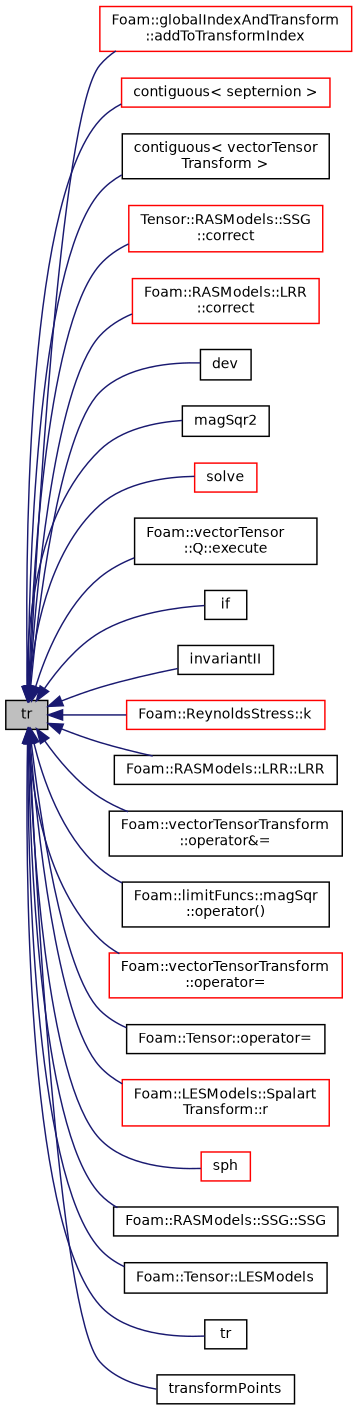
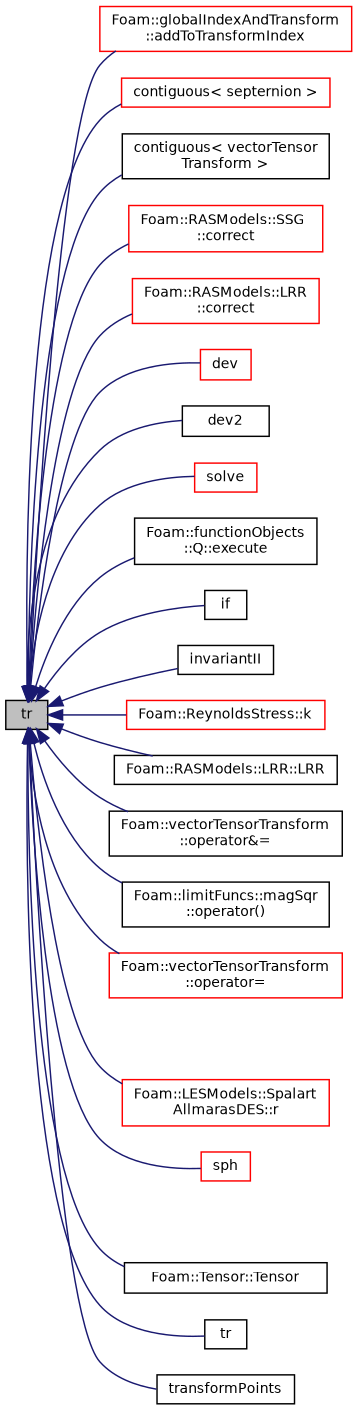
node "Tensor::RASModels::SSG ::correct": label "Tensor::RASModels::SSG ::correct" -> "Foam::RASModels::SSG ::correct"
node "dev": color black -> red
node "magSqr2": label "magSqr2" -> "dev2"
node "Foam::vectorTensor ::Q::execute": label "Foam::vectorTensor ::Q::execute" -> "Foam::functionObjects ::Q::execute"
node "Foam::Tensor::operator=": removed
node "Foam::LESModels::Spalart Transform::r": label "Foam::LESModels::Spalart Transform::r" -> "Foam::LESModels::Spalart AllmarasDES::r"
node "Foam::RASModels::SSG::SSG": removed
node "Foam::Tensor::LESModels": label "Foam::Tensor::LESModels" -> "Foam::Tensor::Tensor"
